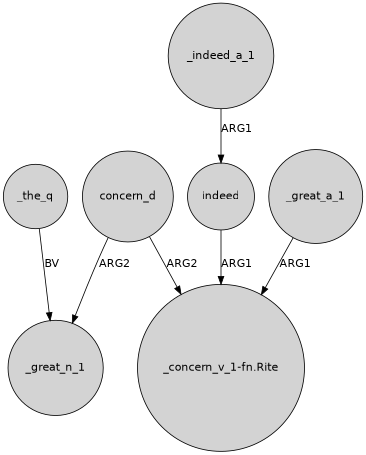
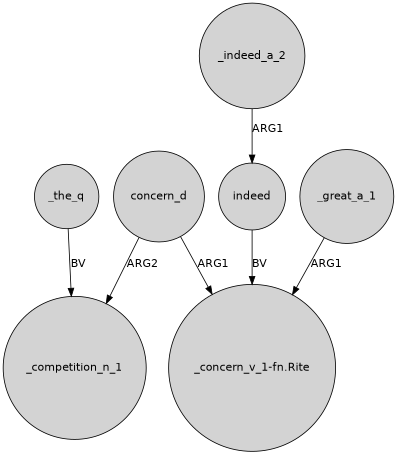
node "_indeed_a_1": label "_indeed_a_1" -> "_indeed_a_2"
edge "concern_d" -> "_concern_v_1-fn.Rite": label "ARG2" -> "ARG1"
edge "indeed" -> "_concern_v_1-fn.Rite": label "ARG1" -> "BV"
node "_great_n_1": label "_great_n_1" -> "_competition_n_1"
